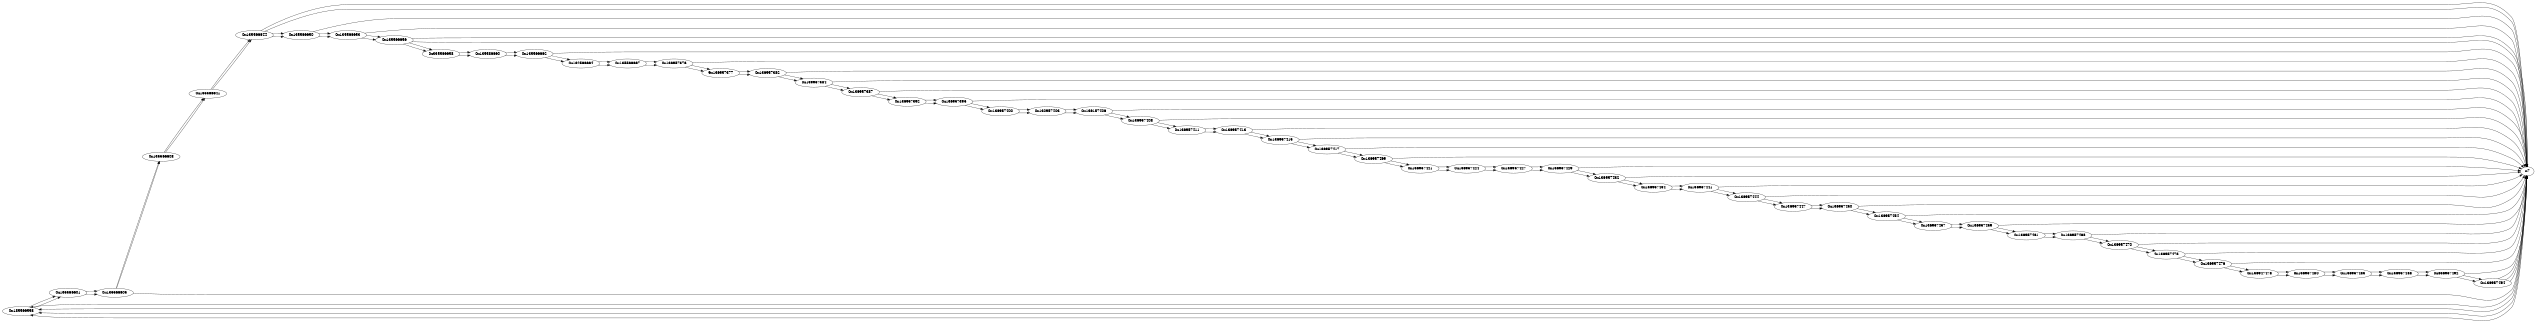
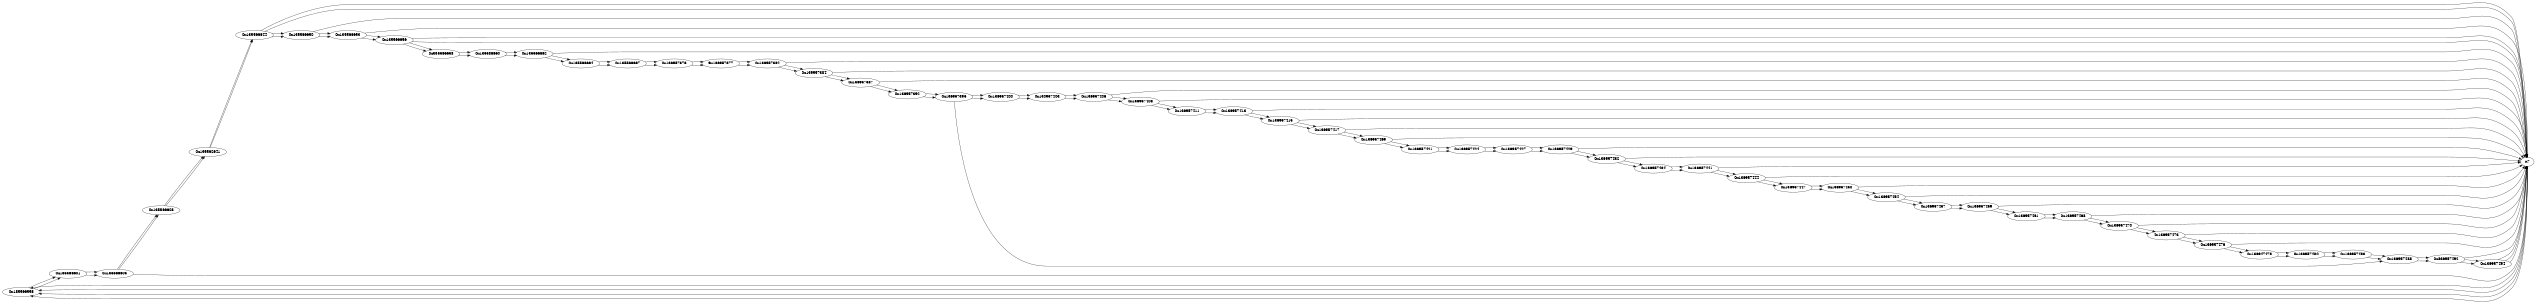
edge "0x136957376" -> "n7": removed
node "0x132566664": label "0x132566664" -> "0x135566664"
node "0x135566641": label "0x135566641" -> "0x135562641"
edge "0x136957395" -> "n7": now "0x136957395" -> "0x136957488"
node "0x136157406": label "0x136157406" -> "0x136957406"
